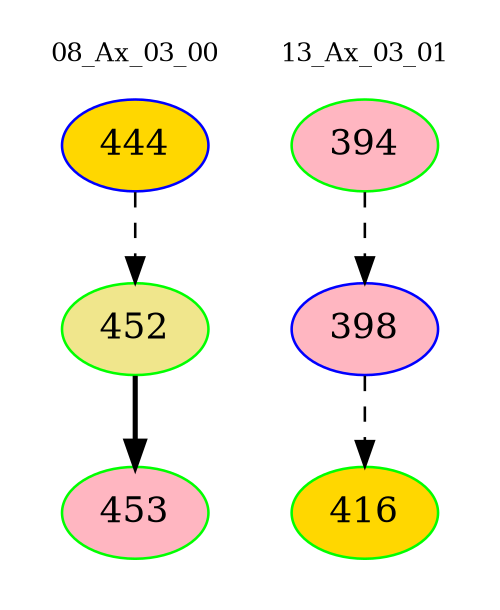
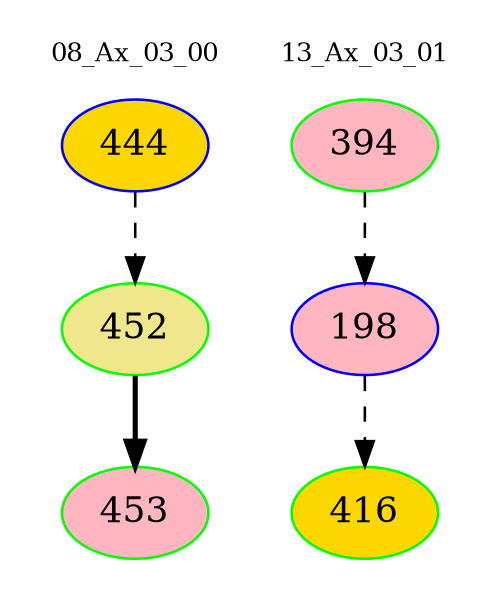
node "398": label "398" -> "198"
